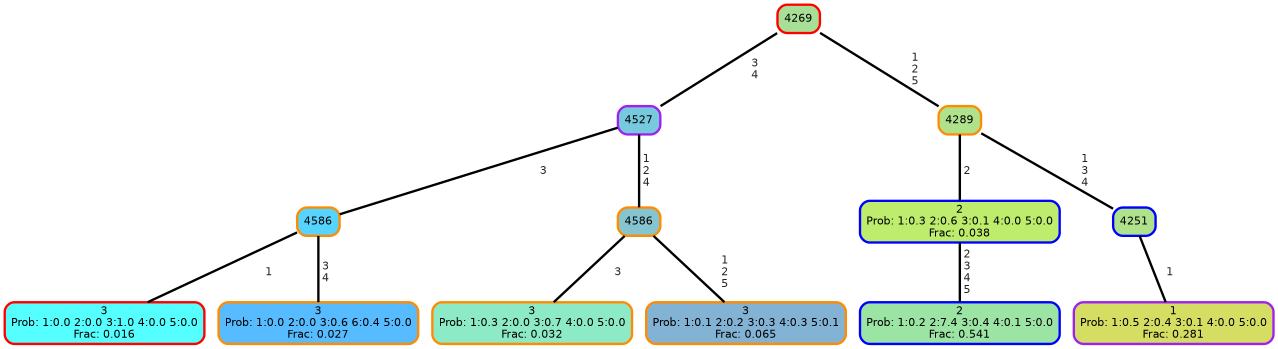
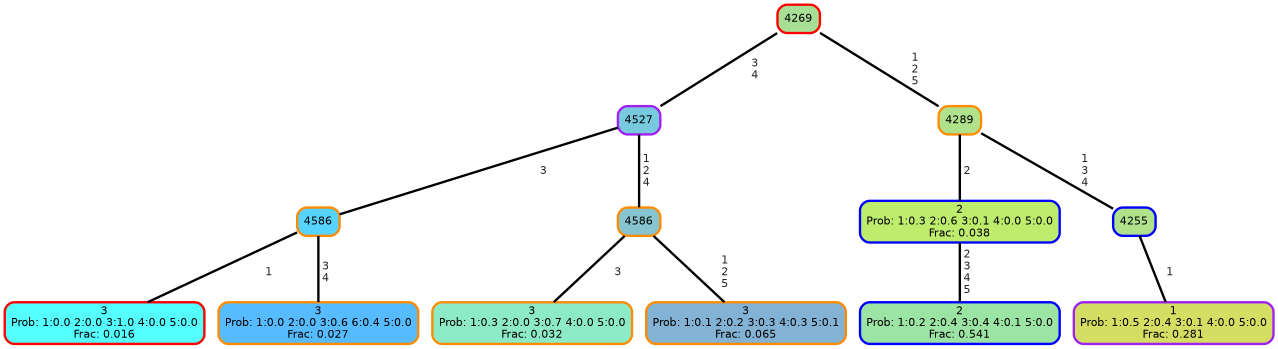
node "4251": label "4251" -> "4255"
node "2 Prob: 1:0.2 2:7.4 3:0.4 4:0.1 5:0.0 Frac: 0.541": label "2 Prob: 1:0.2 2:7.4 3:0.4 4:0.1 5:0.0 Frac: 0.541" -> "2 Prob: 1:0.2 2:0.4 3:0.4 4:0.1 5:0.0 Frac: 0.541"
